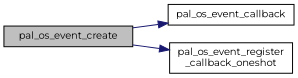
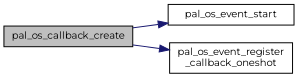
node "pal_os_event_callback": label "pal_os_event_callback" -> "pal_os_event_start"
node "pal_os_event_create": label "pal_os_event_create" -> "pal_os_callback_create"
